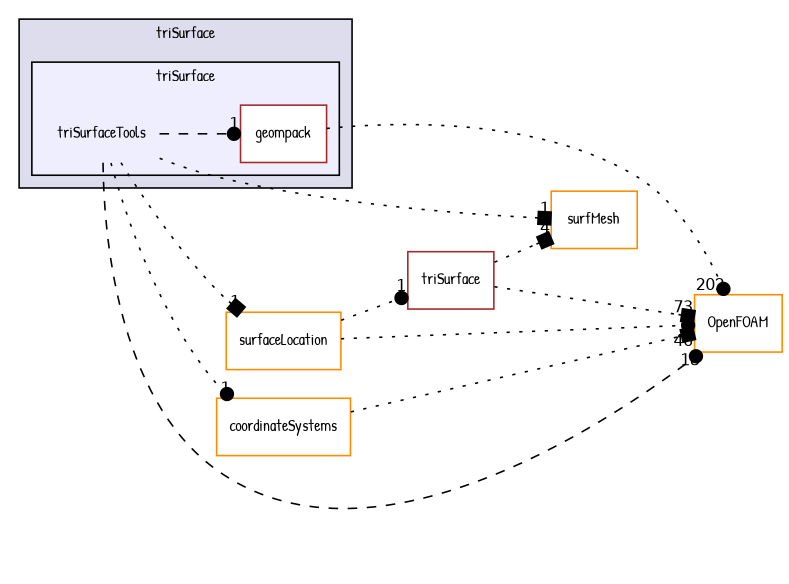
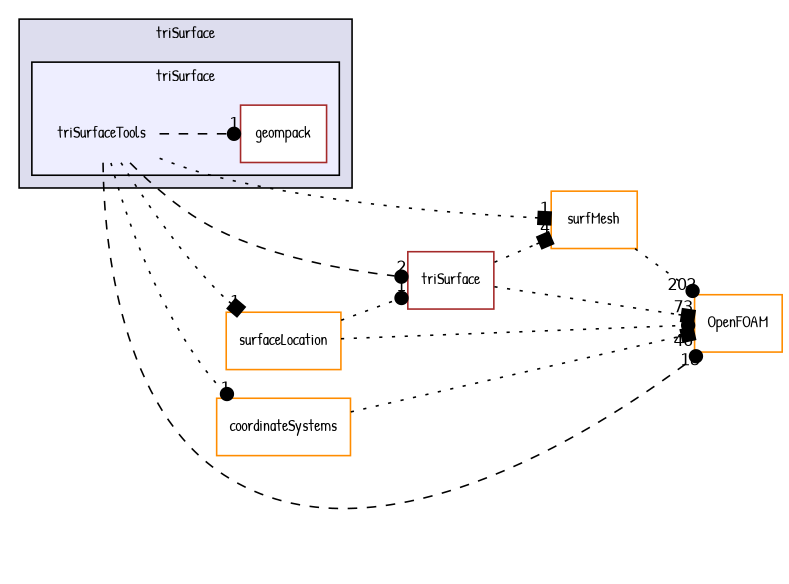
edge "geompack" -> "OpenFOAM": now "surfMesh" -> "OpenFOAM"
edge "triSurfaceTools" -> "triSurface": added
